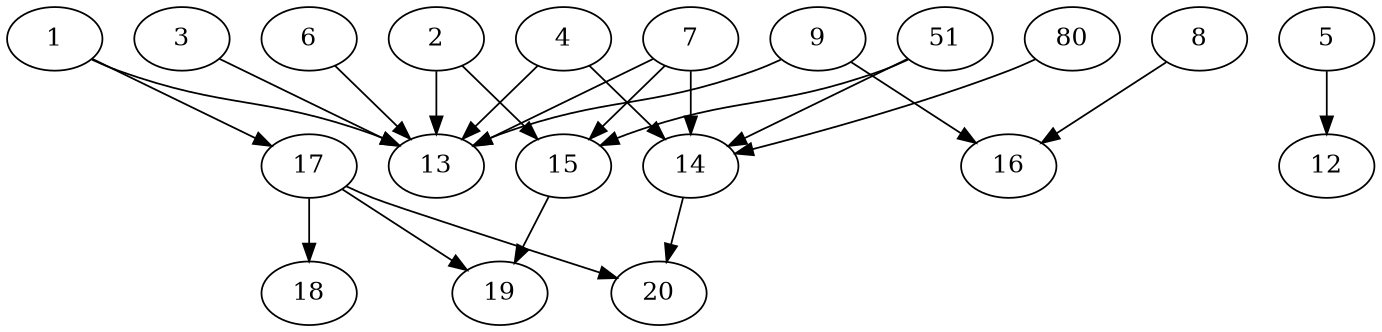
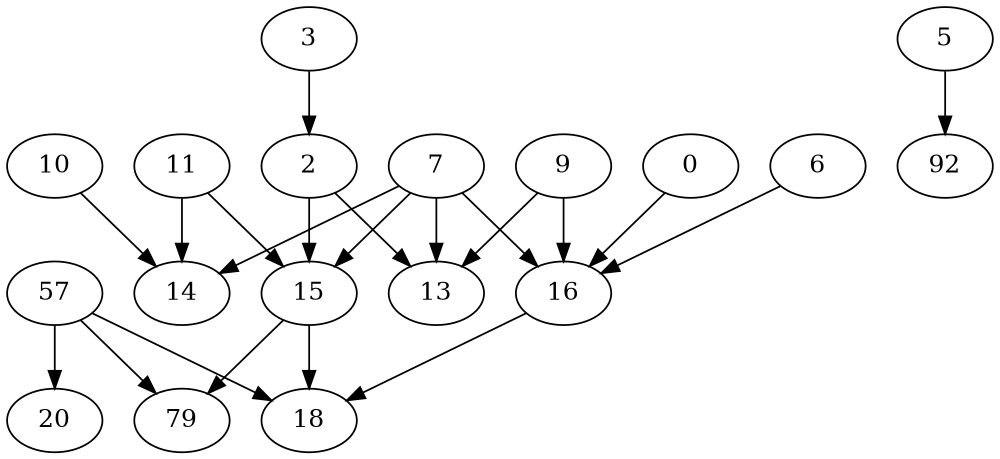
node "1": removed
node "4": removed
node "51": label "51" -> "11"
node "80": label "80" -> "10"
node "8": label "8" -> "0"
edge "6" -> "13": now "6" -> "16"
edge "3" -> "13": now "3" -> "2"
node "17": label "17" -> "57"
node "12": label "12" -> "92"
edge "14" -> "20": removed
edge "7" -> "16": added
node "19": label "19" -> "79"
edge "15" -> "18": added
edge "16" -> "18": added
